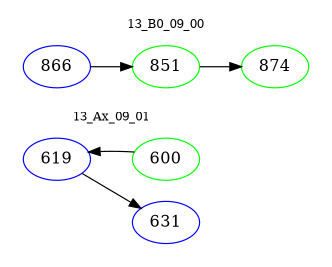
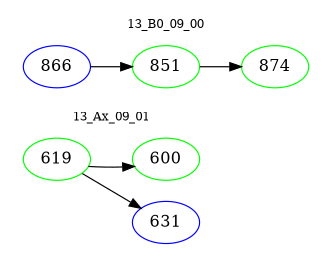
edge "600" -> "619": reversed
node "619": color blue -> green
